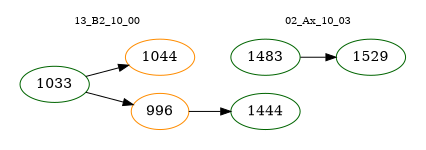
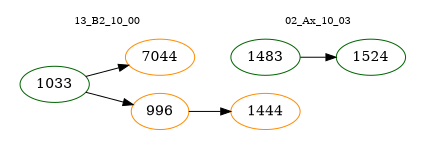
node "1044": label "1044" -> "7044"
node "1529": label "1529" -> "1524"
node "1444": color darkgreen -> darkorange
